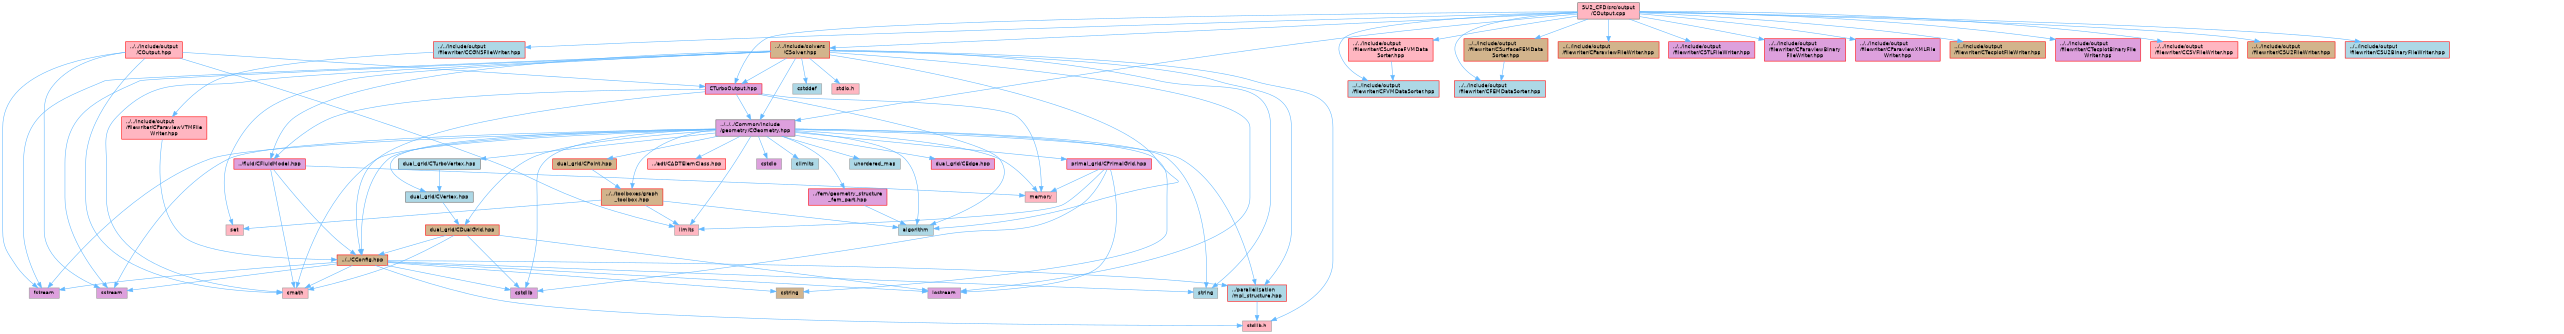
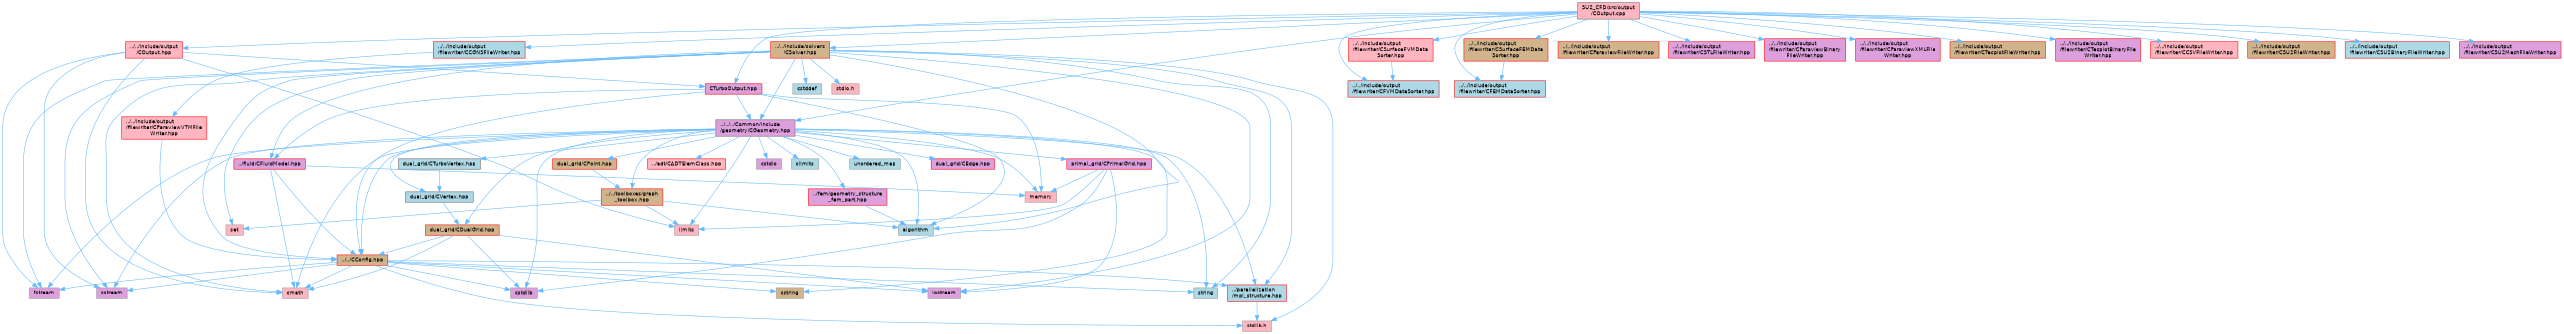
edge "SU2_CFD/src/output /COutput.cpp" -> "../../include/output /COutput.hpp": added
node "../../include/output /filewriter/CSU2MeshFileWriter.hpp": added
edge "../../include/solvers /CSolver.hpp" -> "CTurboOutput.hpp": now "../../include/solvers /CSolver.hpp" -> "../../CConfig.hpp"
